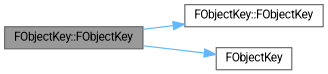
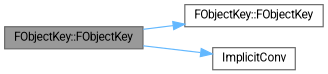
node "FObjectKey": label "FObjectKey" -> "ImplicitConv"
